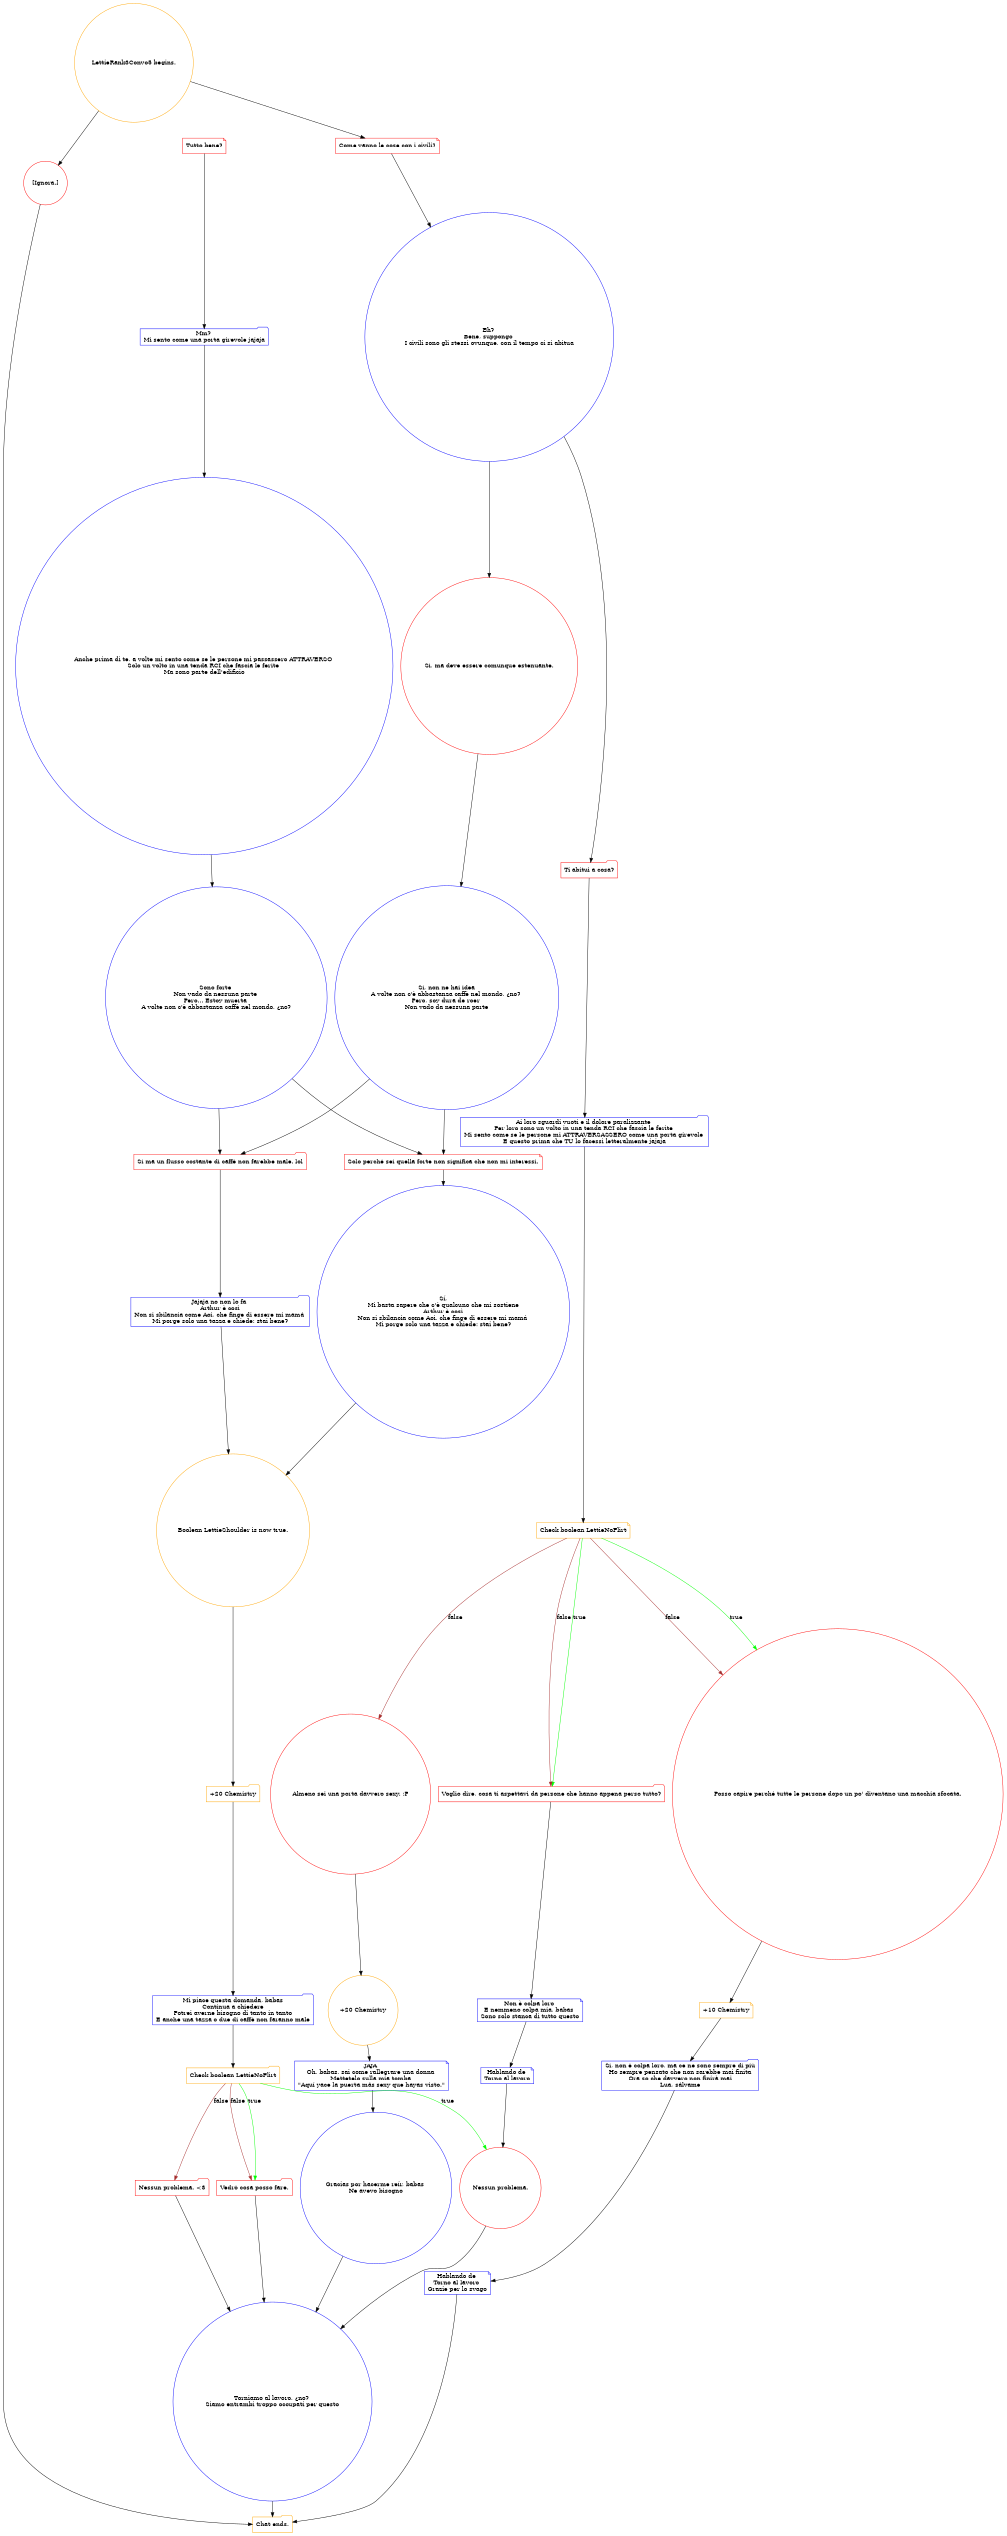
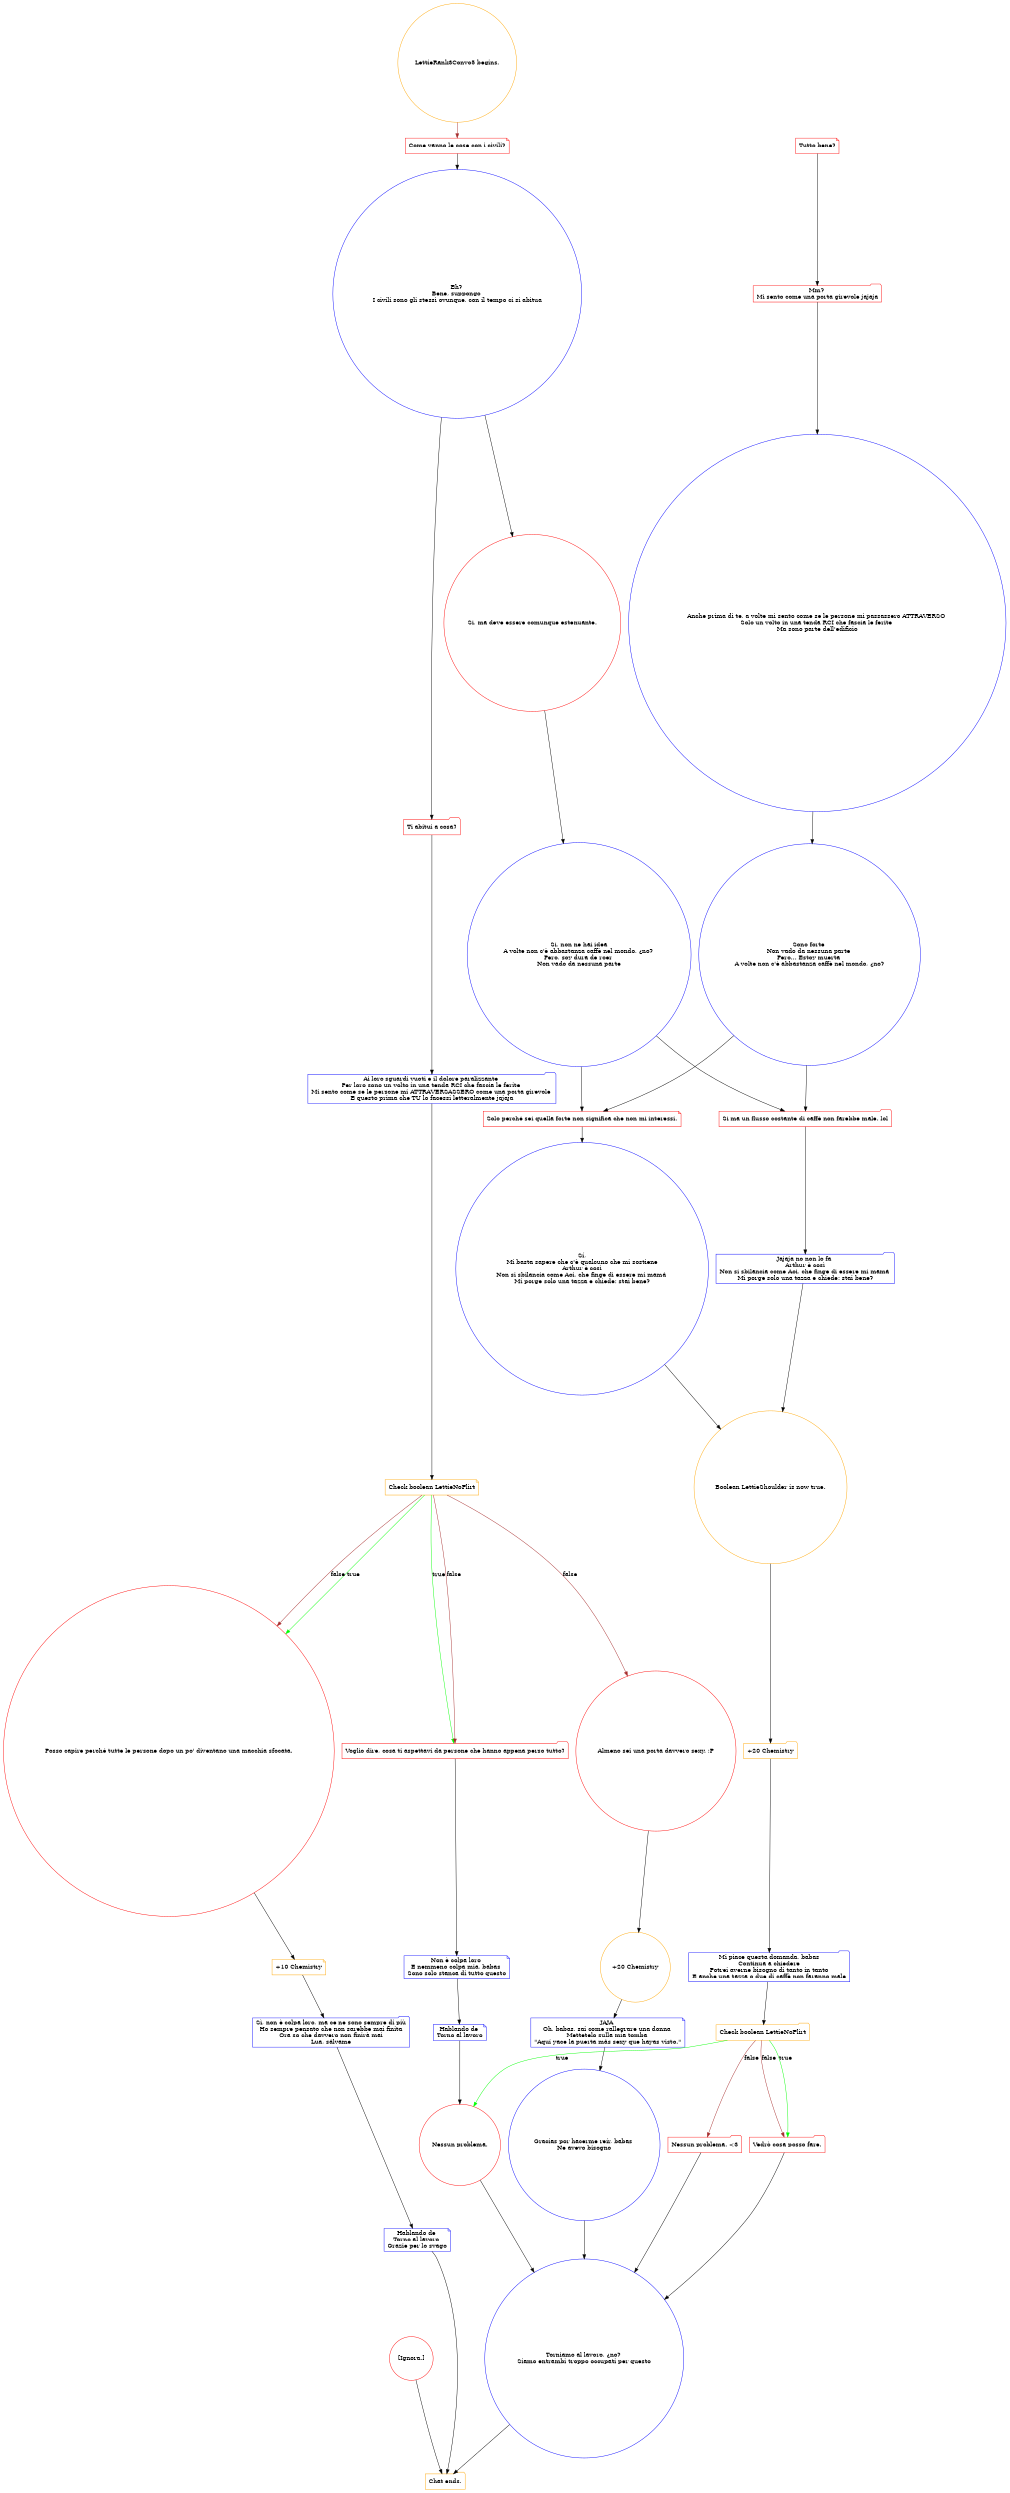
edge "LettieRank3Convo5 begins." -> "Come vanno le cose con i civili?": color black -> brown
edge "LettieRank3Convo5 begins." -> "[Ignora.]": removed
node "Mm? Mi sento come una porta girevole jajaja": color blue -> red
